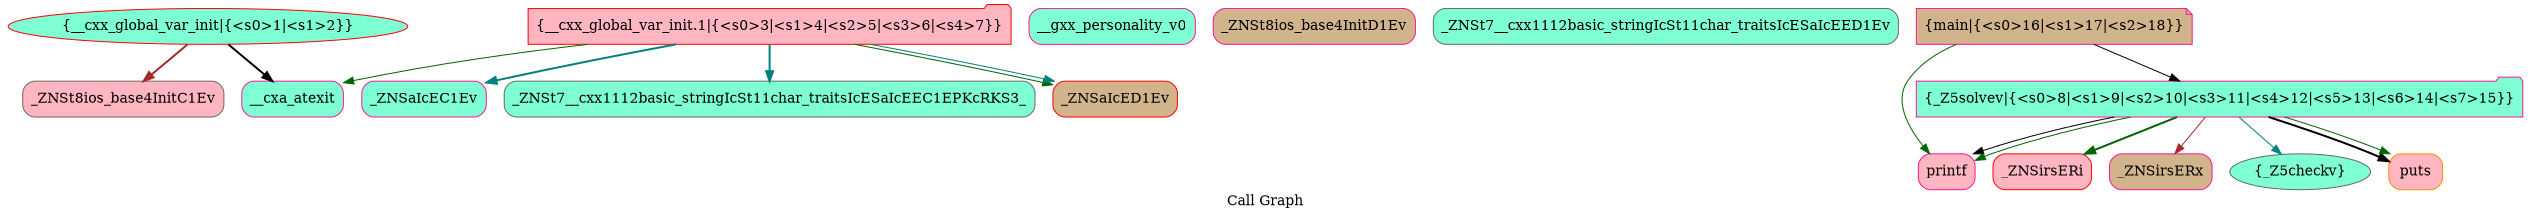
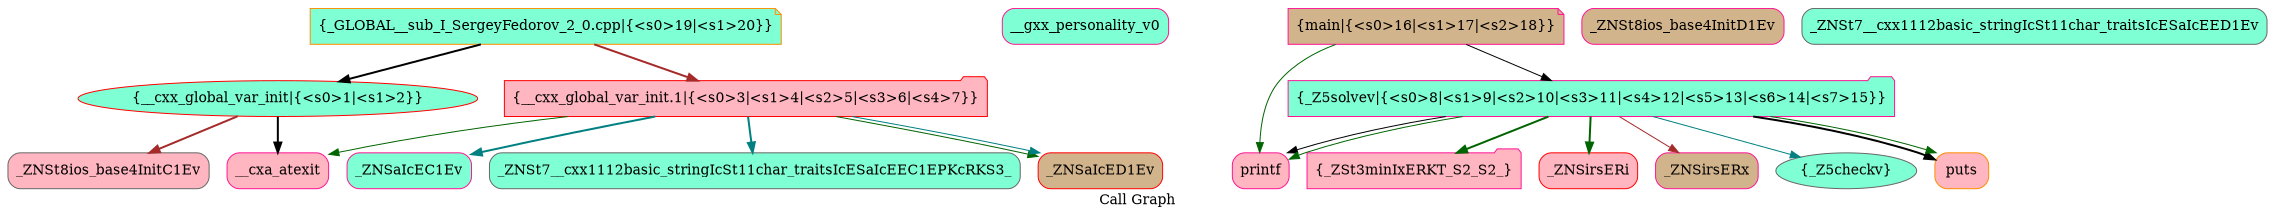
node "{_GLOBAL__sub_I_SergeyFedorov_2_0.cpp|{<s0>19|<s1>20}}": added
node "__cxa_atexit": fillcolor aquamarine -> lightpink
node "{_ZSt3minIxERKT_S2_S2_}": added
